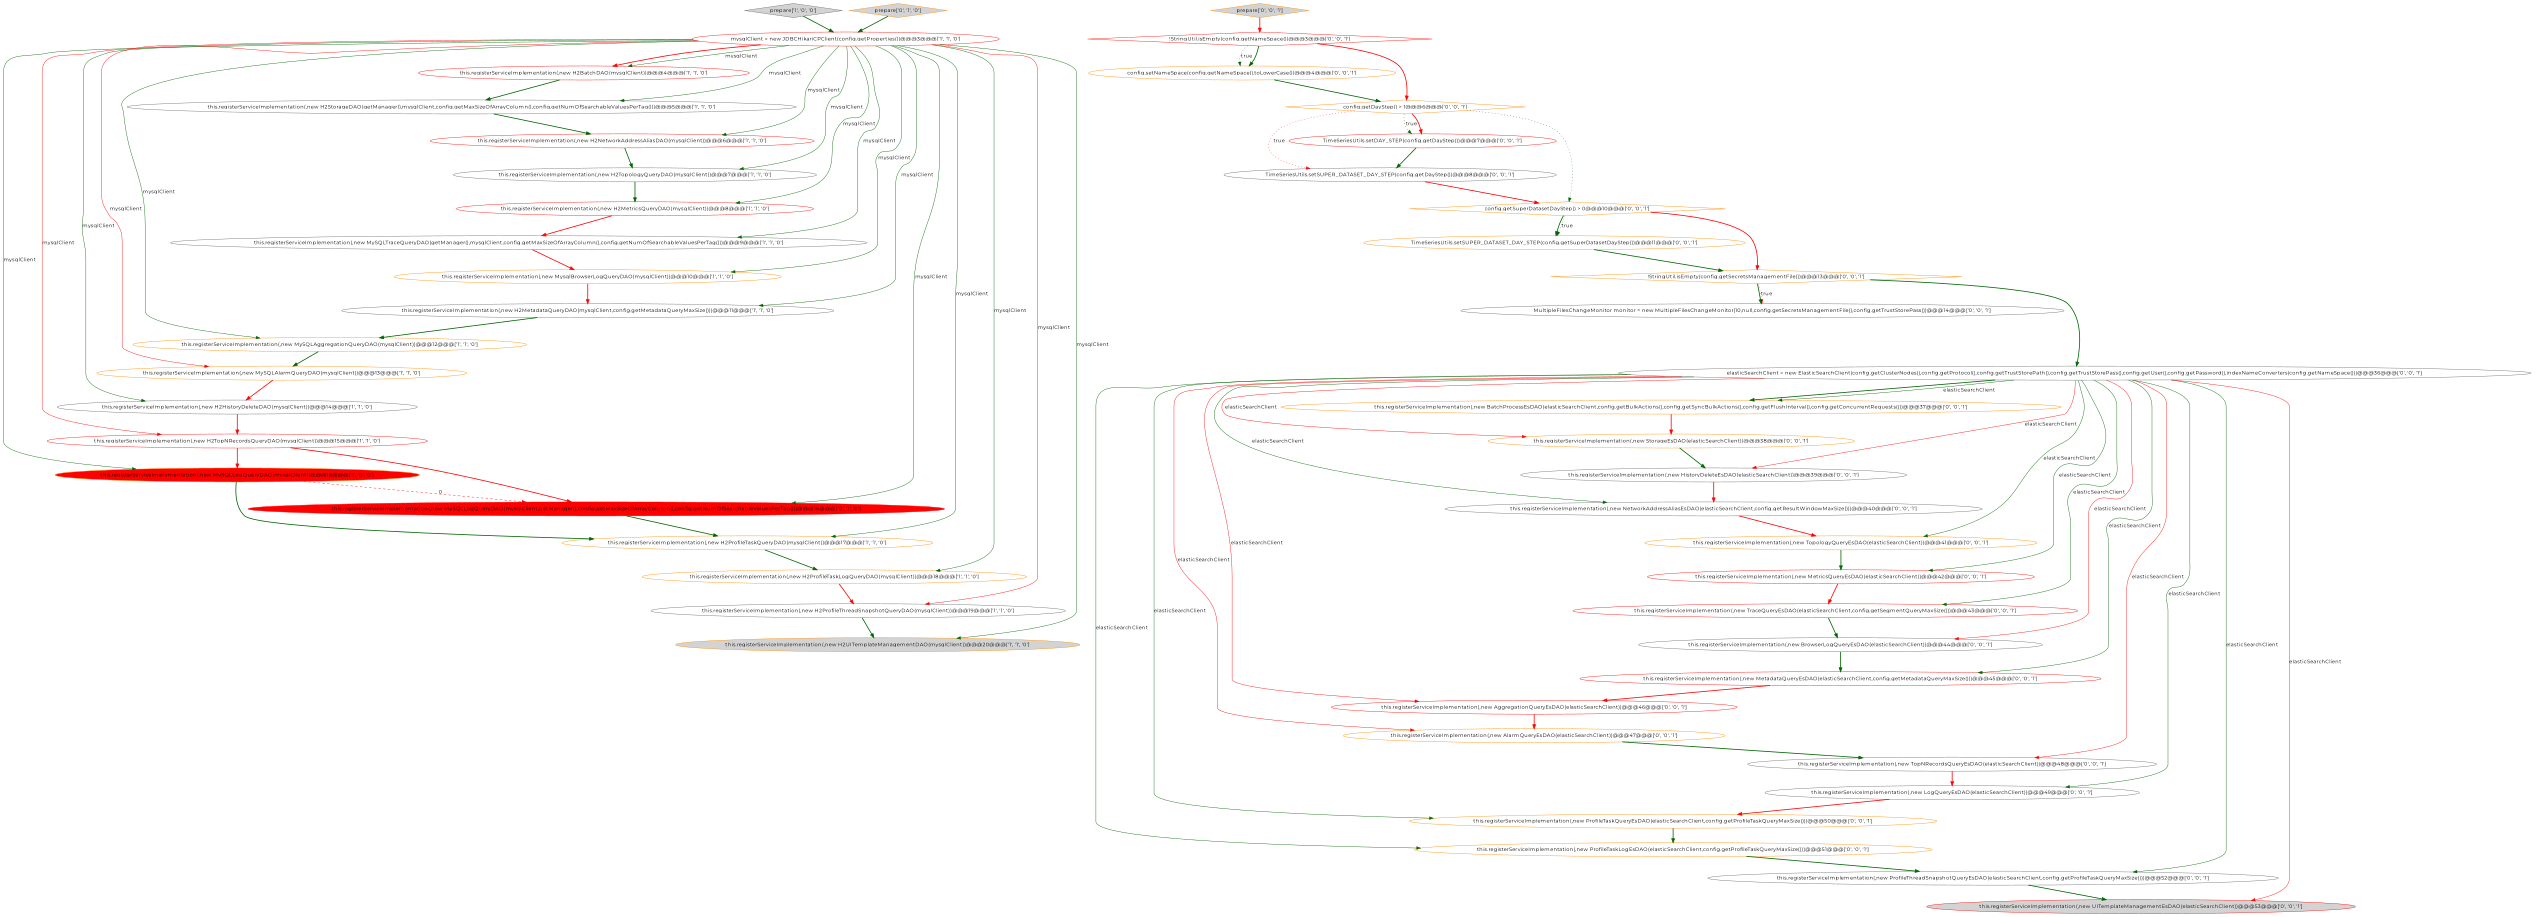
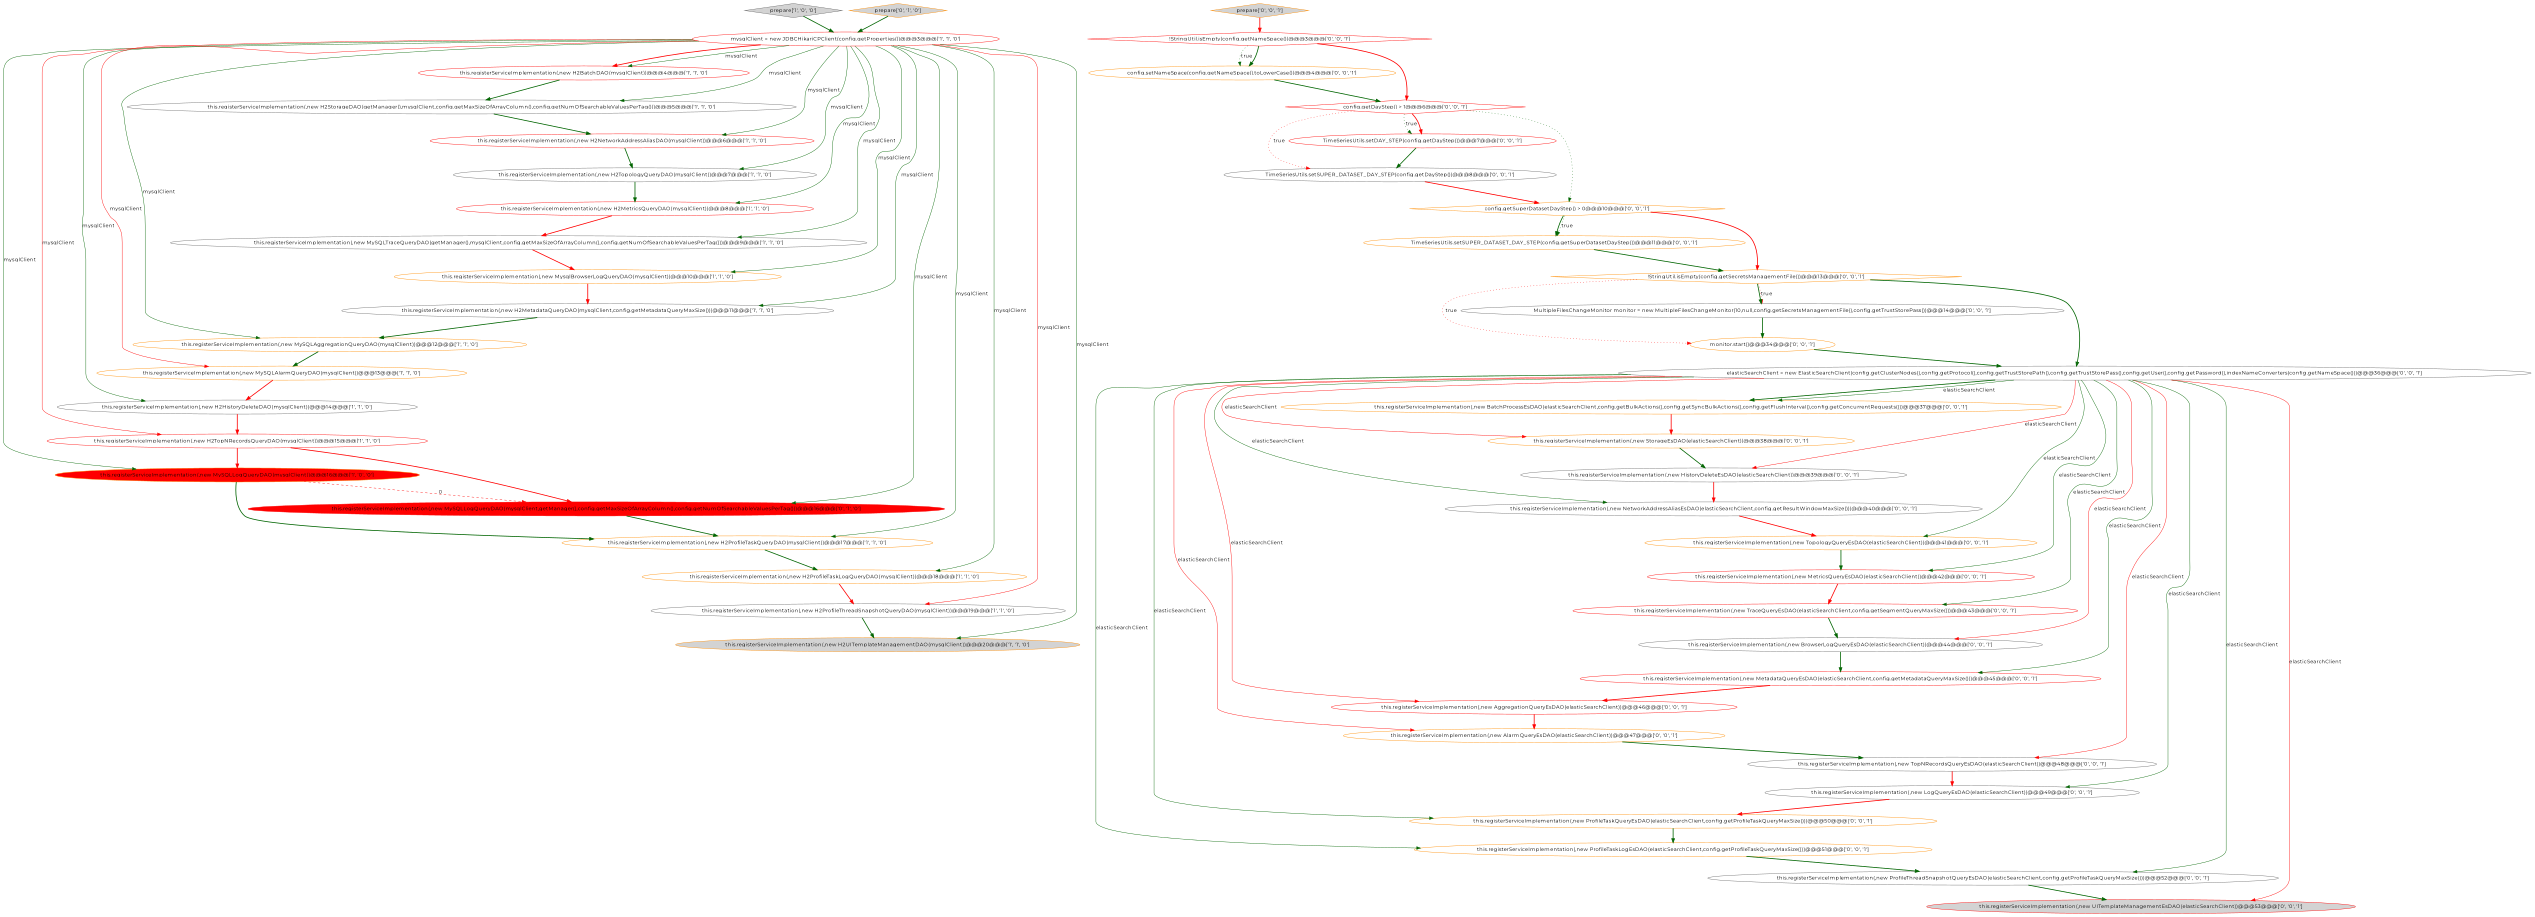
node "config.getDayStep() > 1@@@6@@@['0', '0', '1']": color darkorange -> red
node "monitor.start()@@@34@@@['0', '0', '1']": added
